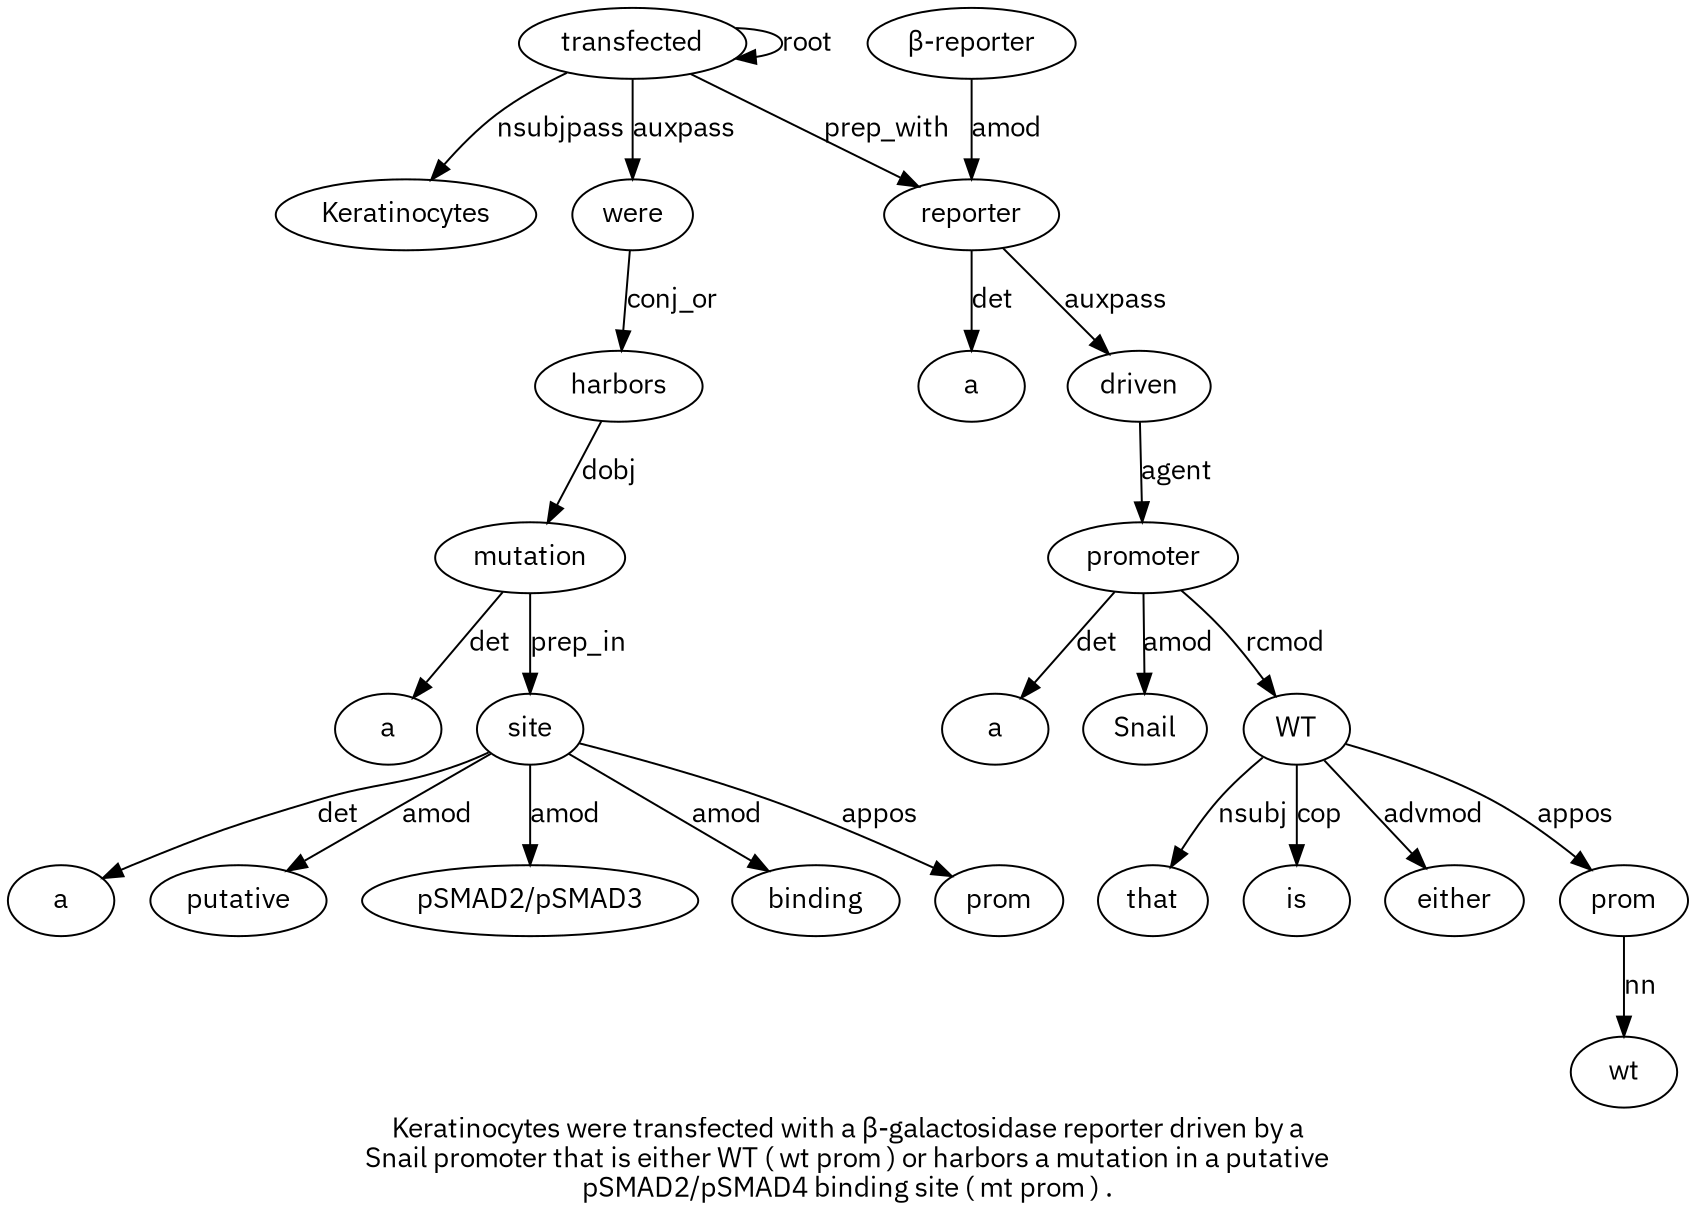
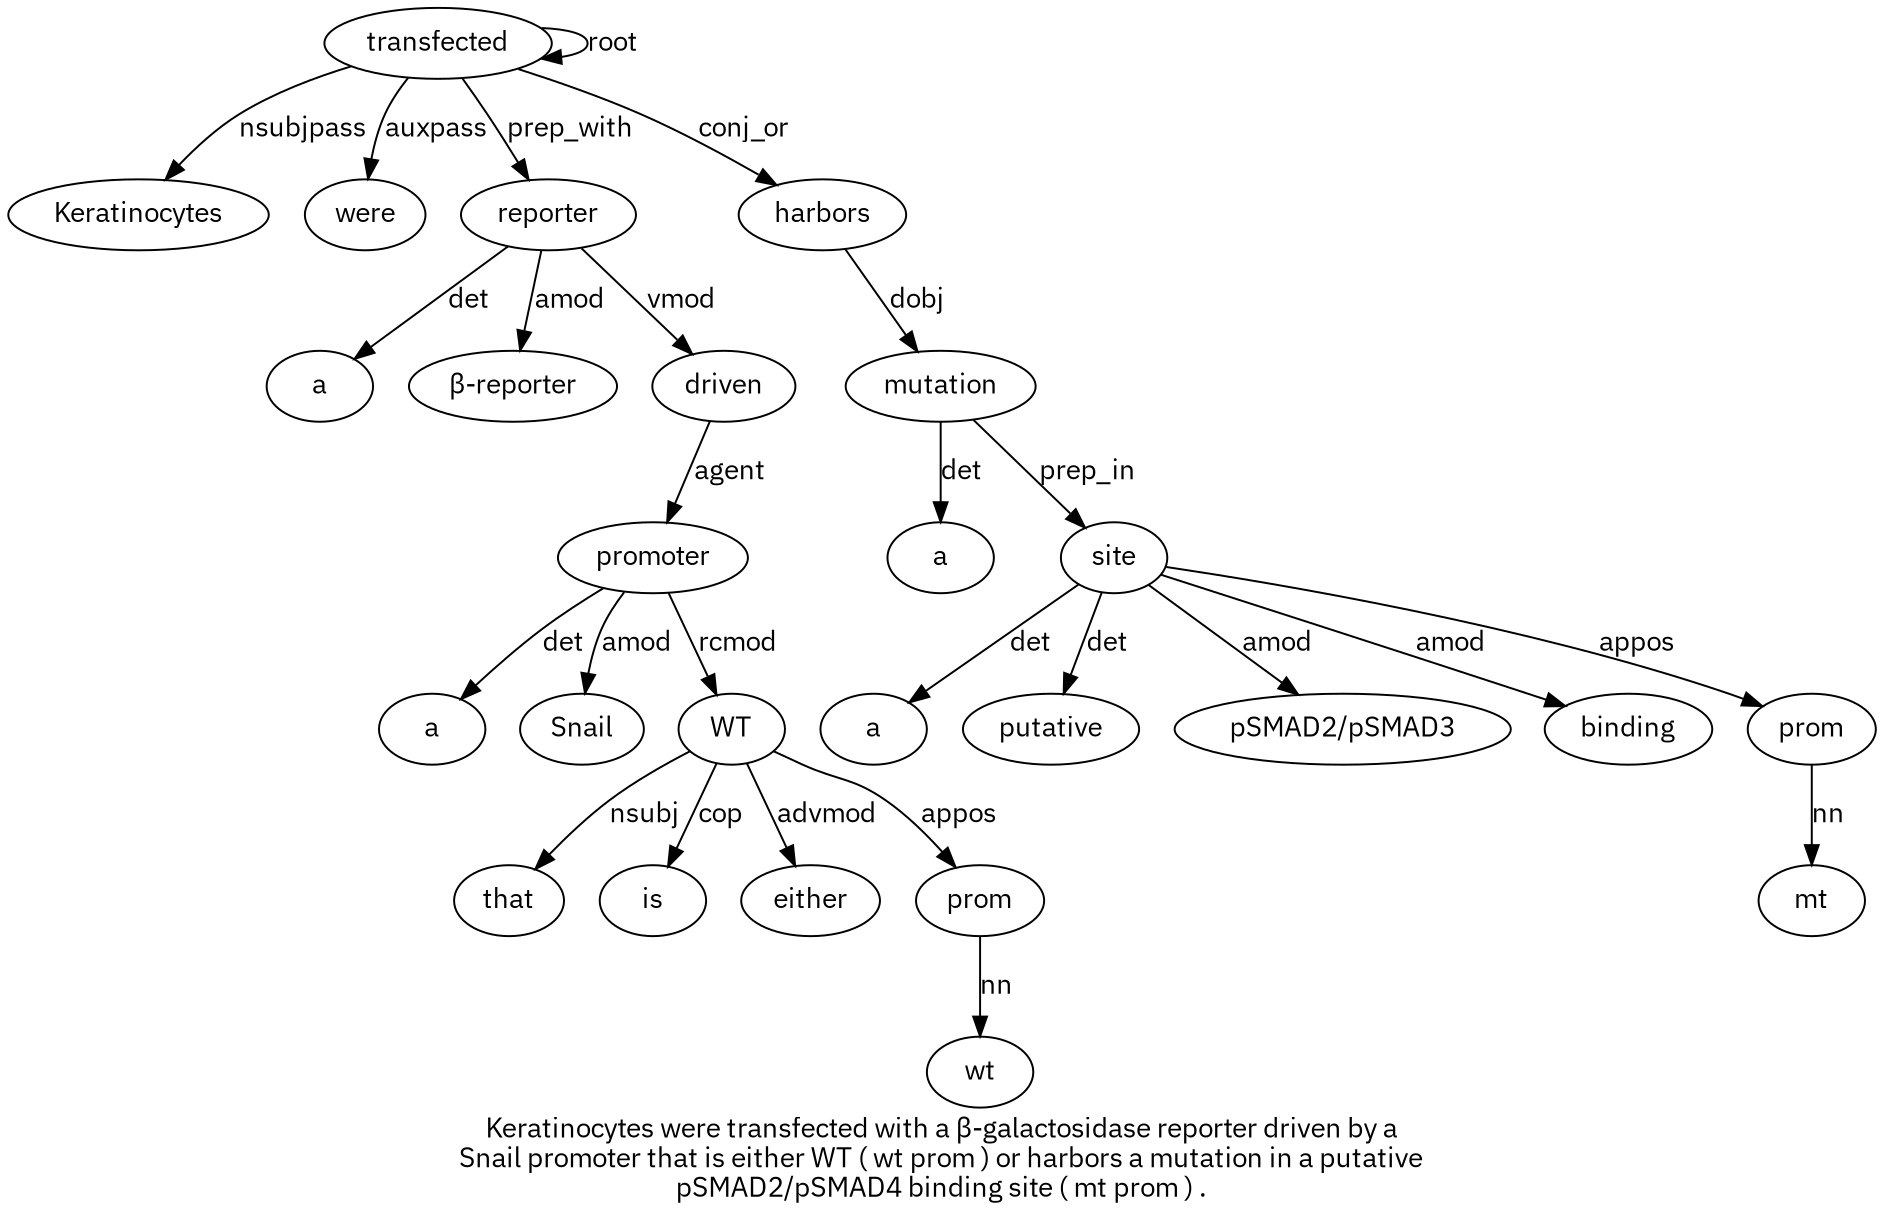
edge "β-reporter" -> "reporter": reversed
edge "were" -> "harbors": now "transfected" -> "harbors"
edge "reporter" -> "driven": label "auxpass" -> "vmod"
edge "site" -> "putative": label "amod" -> "det"
node "mt": added
